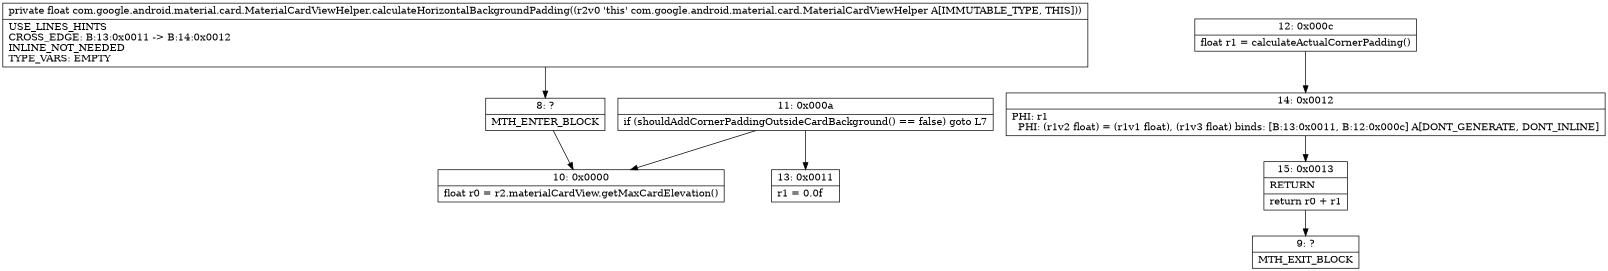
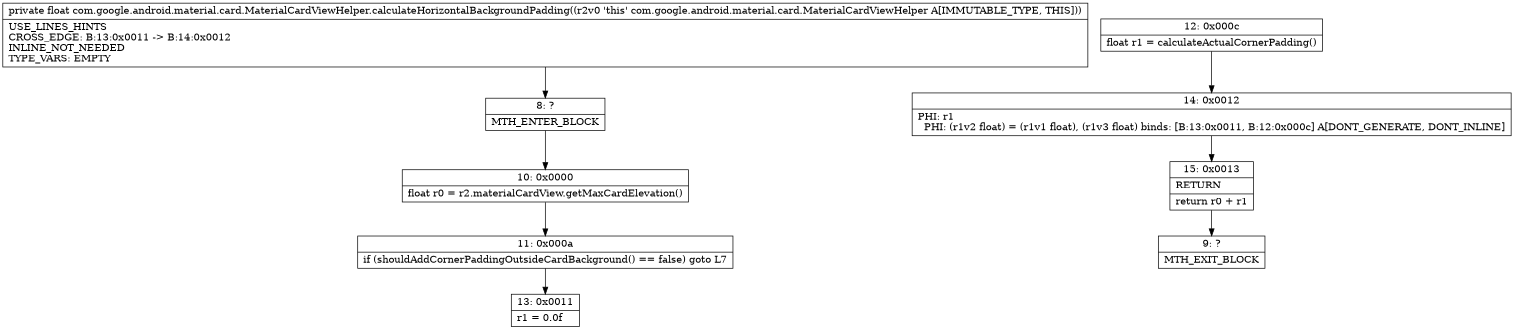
edge "11: 0x000a" -> "10: 0x0000": reversed
